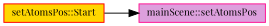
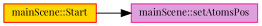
node "setAtomsPos::Start": label "setAtomsPos::Start" -> "mainScene::Start"
